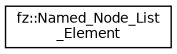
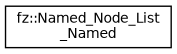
node "fz::Named_Node_List _Element": label "fz::Named_Node_List _Element" -> "fz::Named_Node_List _Named"
